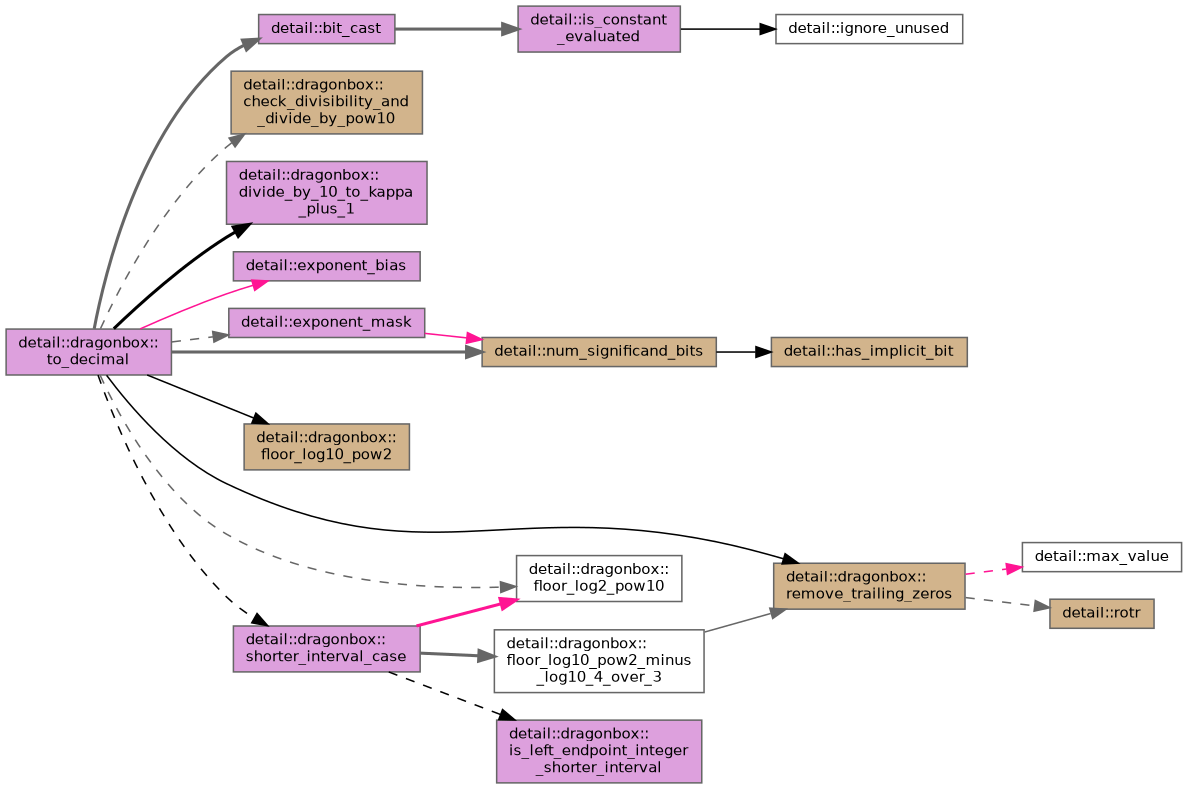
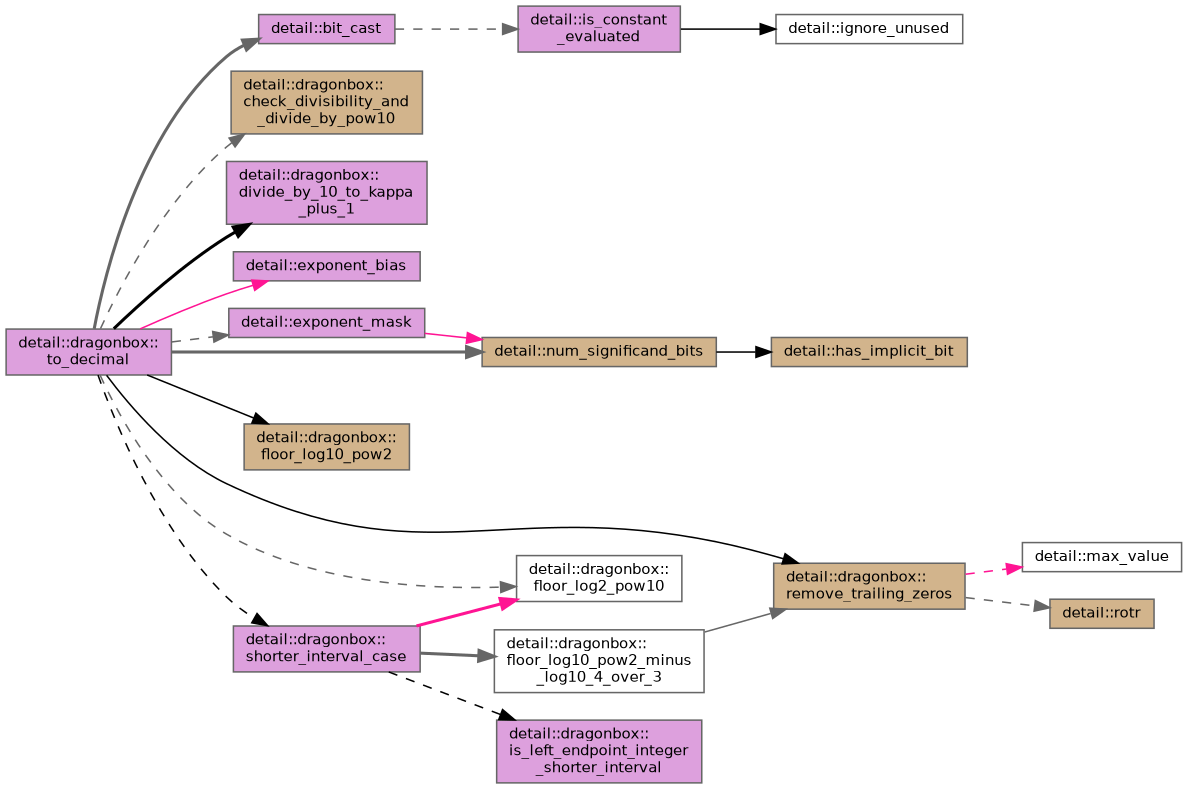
edge "detail::bit_cast" -> "detail::is_constant _evaluated": style bold -> dashed
